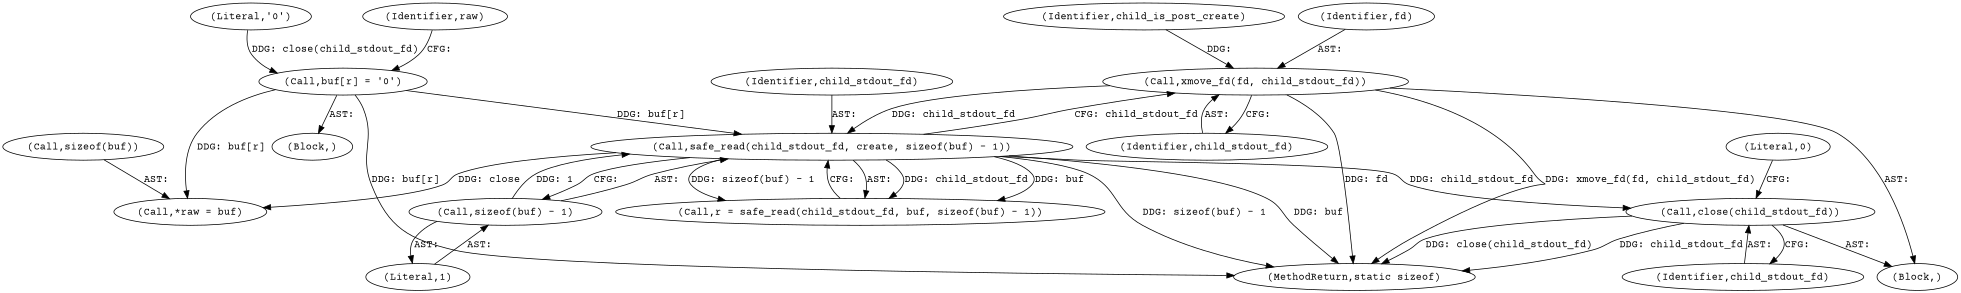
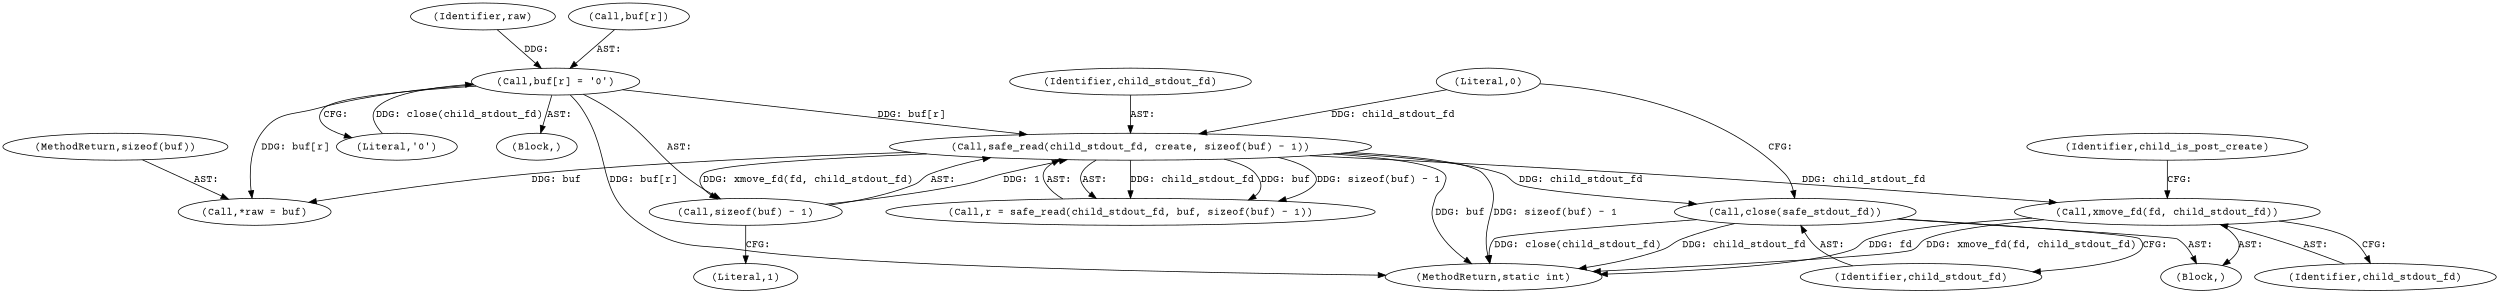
node "(Call,buf[r])": added
node "(Identifier,fd)": removed
edge "(Identifier,raw)" -> "(Call,buf[r] = '0')": label "CFG: " -> "DDG: "
edge "(Identifier,child_is_post_create)" -> "(Call,xmove_fd(fd, child_stdout_fd))": label "DDG: " -> "CFG: "
edge "(Call,xmove_fd(fd, child_stdout_fd))" -> "(Call,safe_read(child_stdout_fd, create, sizeof(buf) - 1))": now "(Literal,0)" -> "(Call,safe_read(child_stdout_fd, create, sizeof(buf) - 1))"
edge "(Call,buf[r] = '0')" -> "(Literal,'0')": added, label "CFG:"
edge "(Call,safe_read(child_stdout_fd, create, sizeof(buf) - 1))" -> "(Call,xmove_fd(fd, child_stdout_fd))": label "CFG: child_stdout_fd" -> "DDG: child_stdout_fd"
node "(Call,sizeof(buf))": label "(Call,sizeof(buf))" -> "(MethodReturn,sizeof(buf))"
edge "(Call,safe_read(child_stdout_fd, create, sizeof(buf) - 1))" -> "(Call,*raw = buf)": label "DDG: close" -> "DDG: buf"
edge "(Call,safe_read(child_stdout_fd, create, sizeof(buf) - 1))" -> "(Call,sizeof(buf) - 1)": label "CFG: " -> "DDG: xmove_fd(fd, child_stdout_fd)"
edge "(Call,r = safe_read(child_stdout_fd, buf, sizeof(buf) - 1))" -> "(Call,safe_read(child_stdout_fd, create, sizeof(buf) - 1))": label "CFG: " -> "AST: "
node "(Call,close(child_stdout_fd))": label "(Call,close(child_stdout_fd))" -> "(Call,close(safe_stdout_fd))"
edge "(Call,sizeof(buf) - 1)" -> "(Literal,1)": label "AST: " -> "CFG: "
edge "(Literal,1)" -> "(Call,sizeof(buf) - 1)": now "(Call,buf[r] = '0')" -> "(Call,sizeof(buf) - 1)"
node "(MethodReturn,static sizeof)": label "(MethodReturn,static sizeof)" -> "(MethodReturn,static int)"
